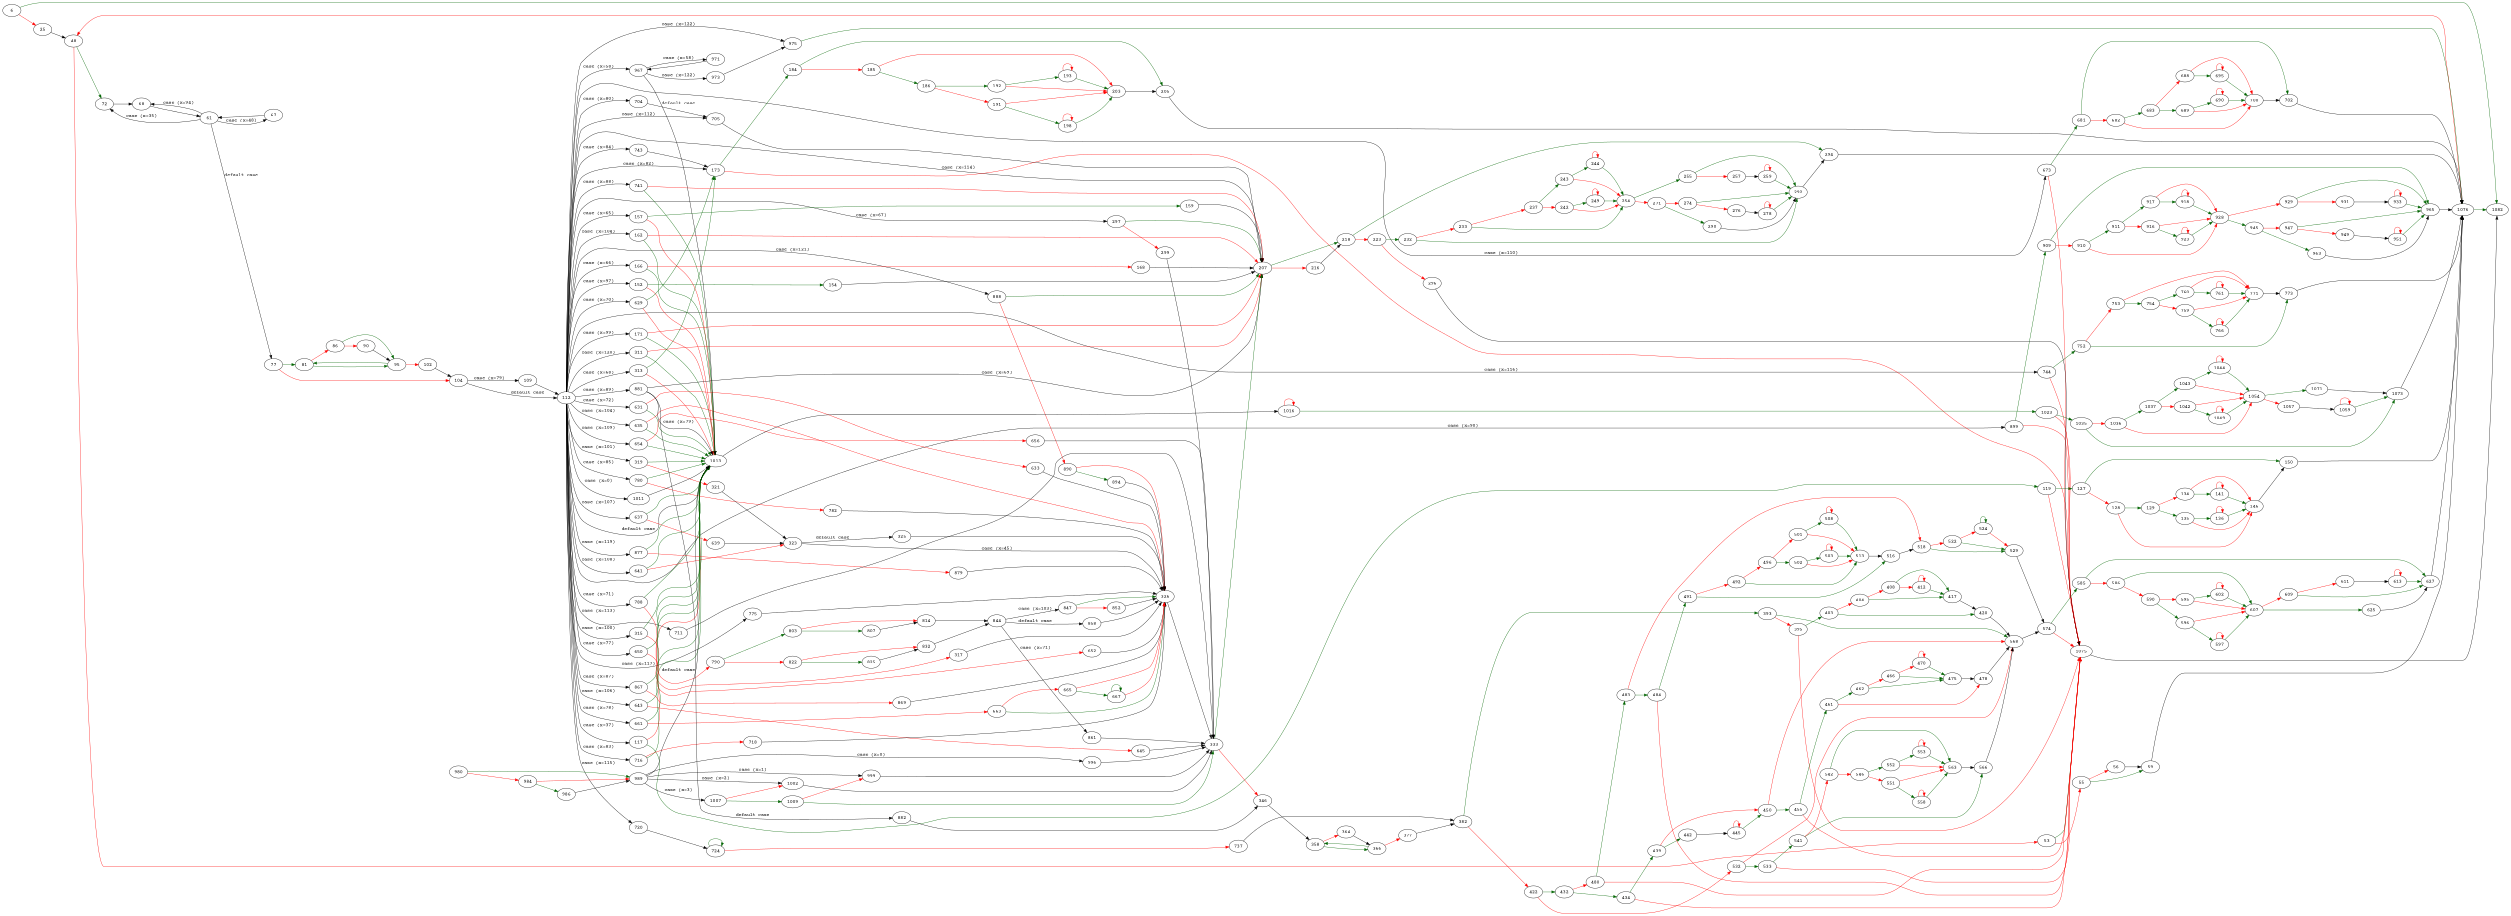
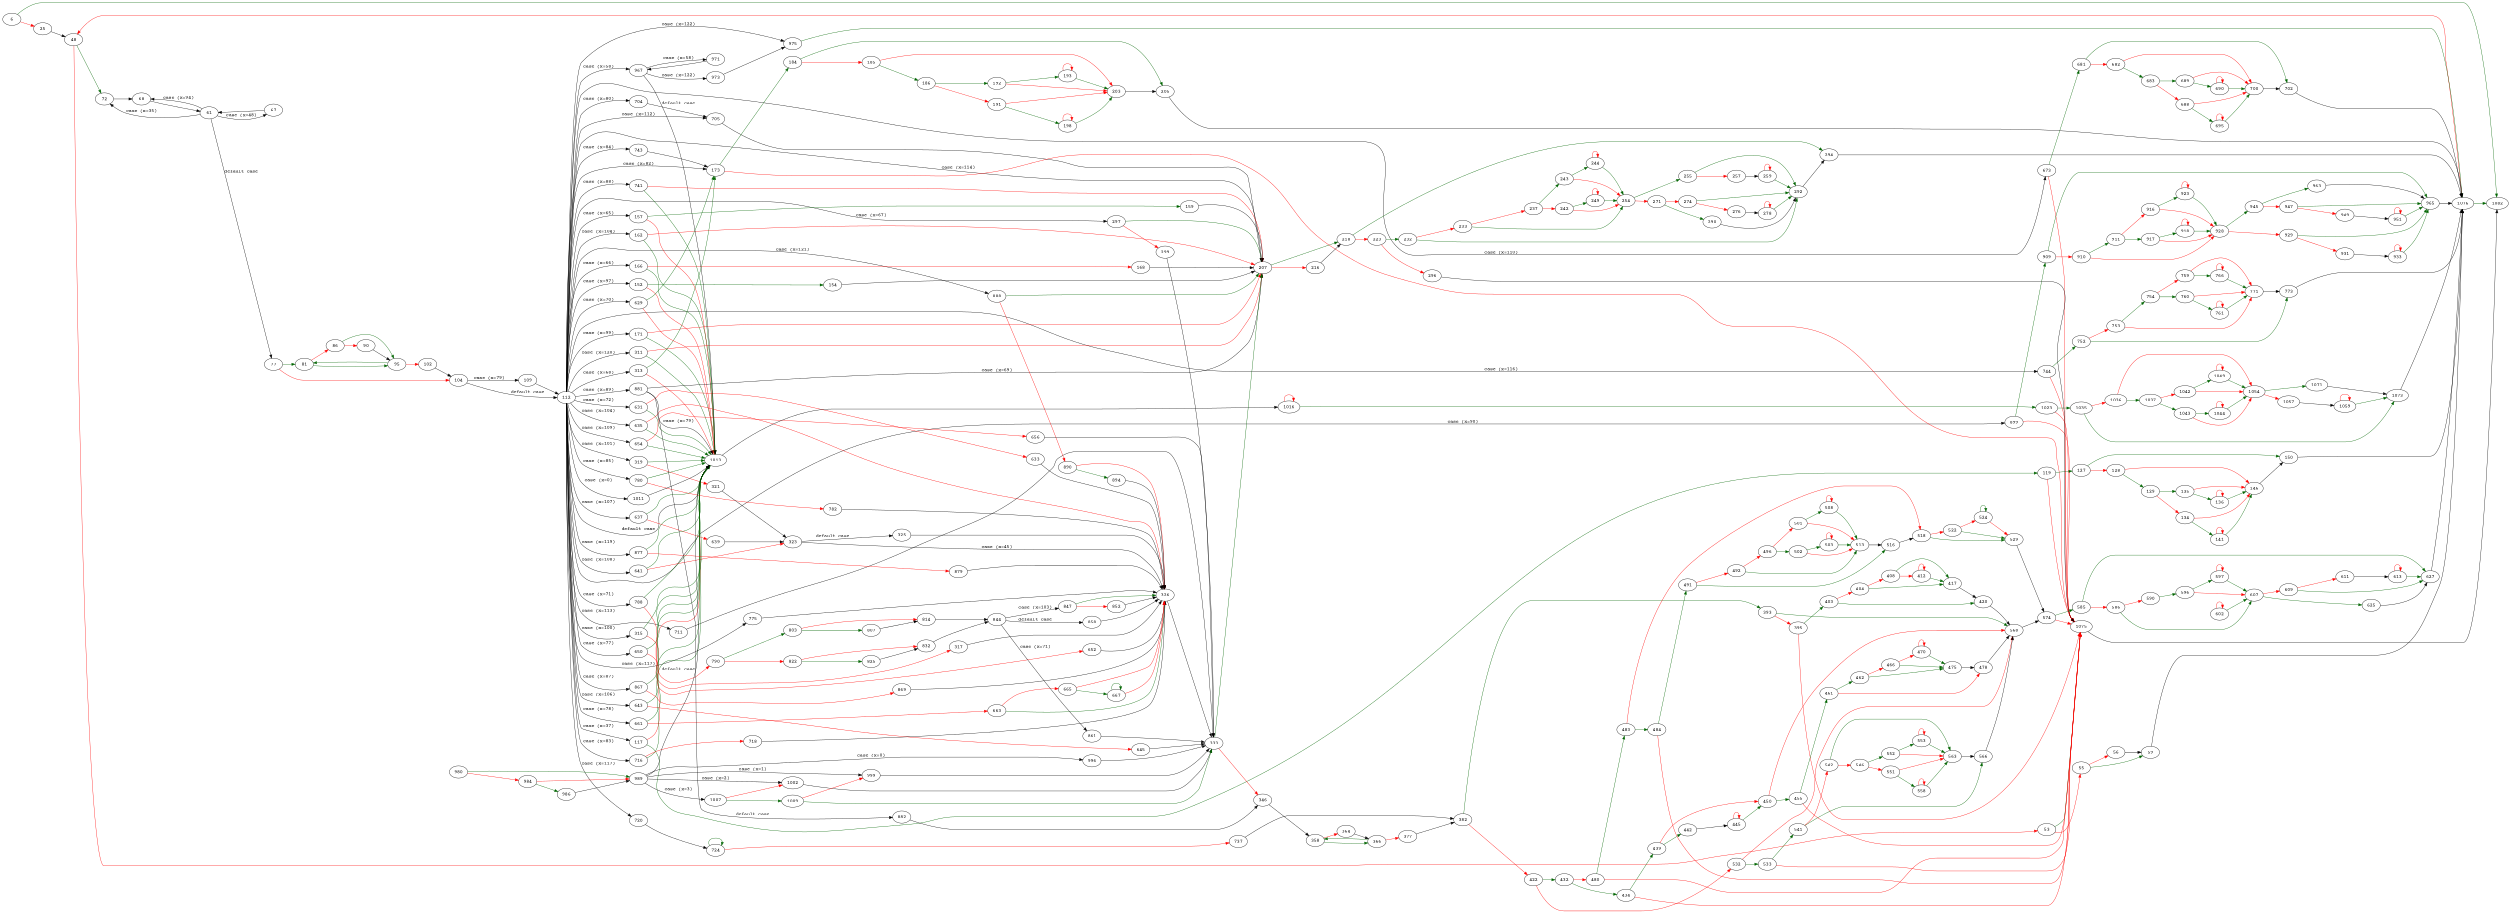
node "595": removed
edge "112" -> "720": label "case (x=115)" -> "case (x=117)"
